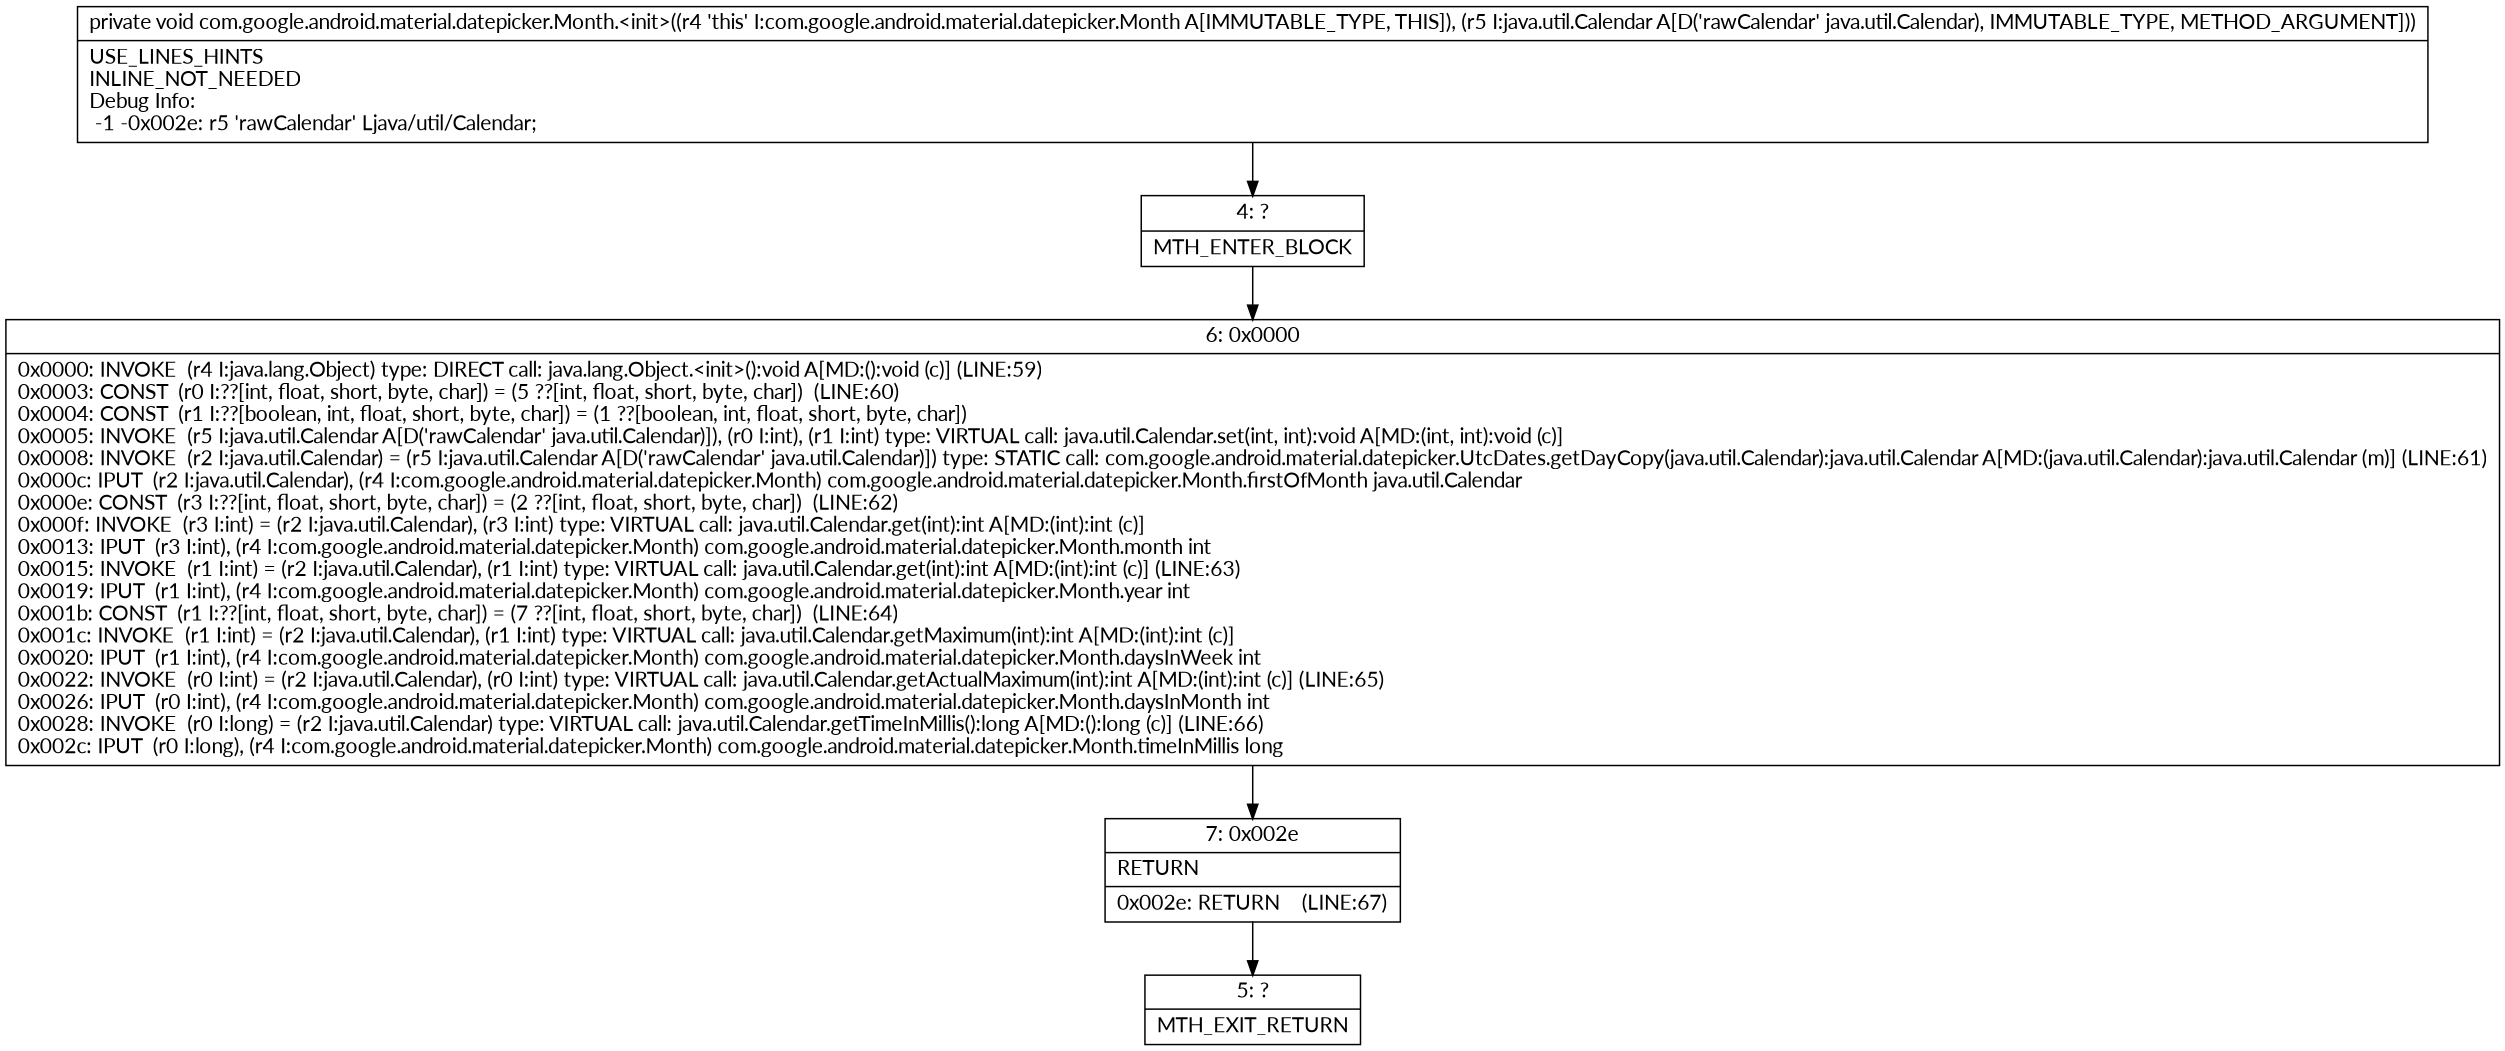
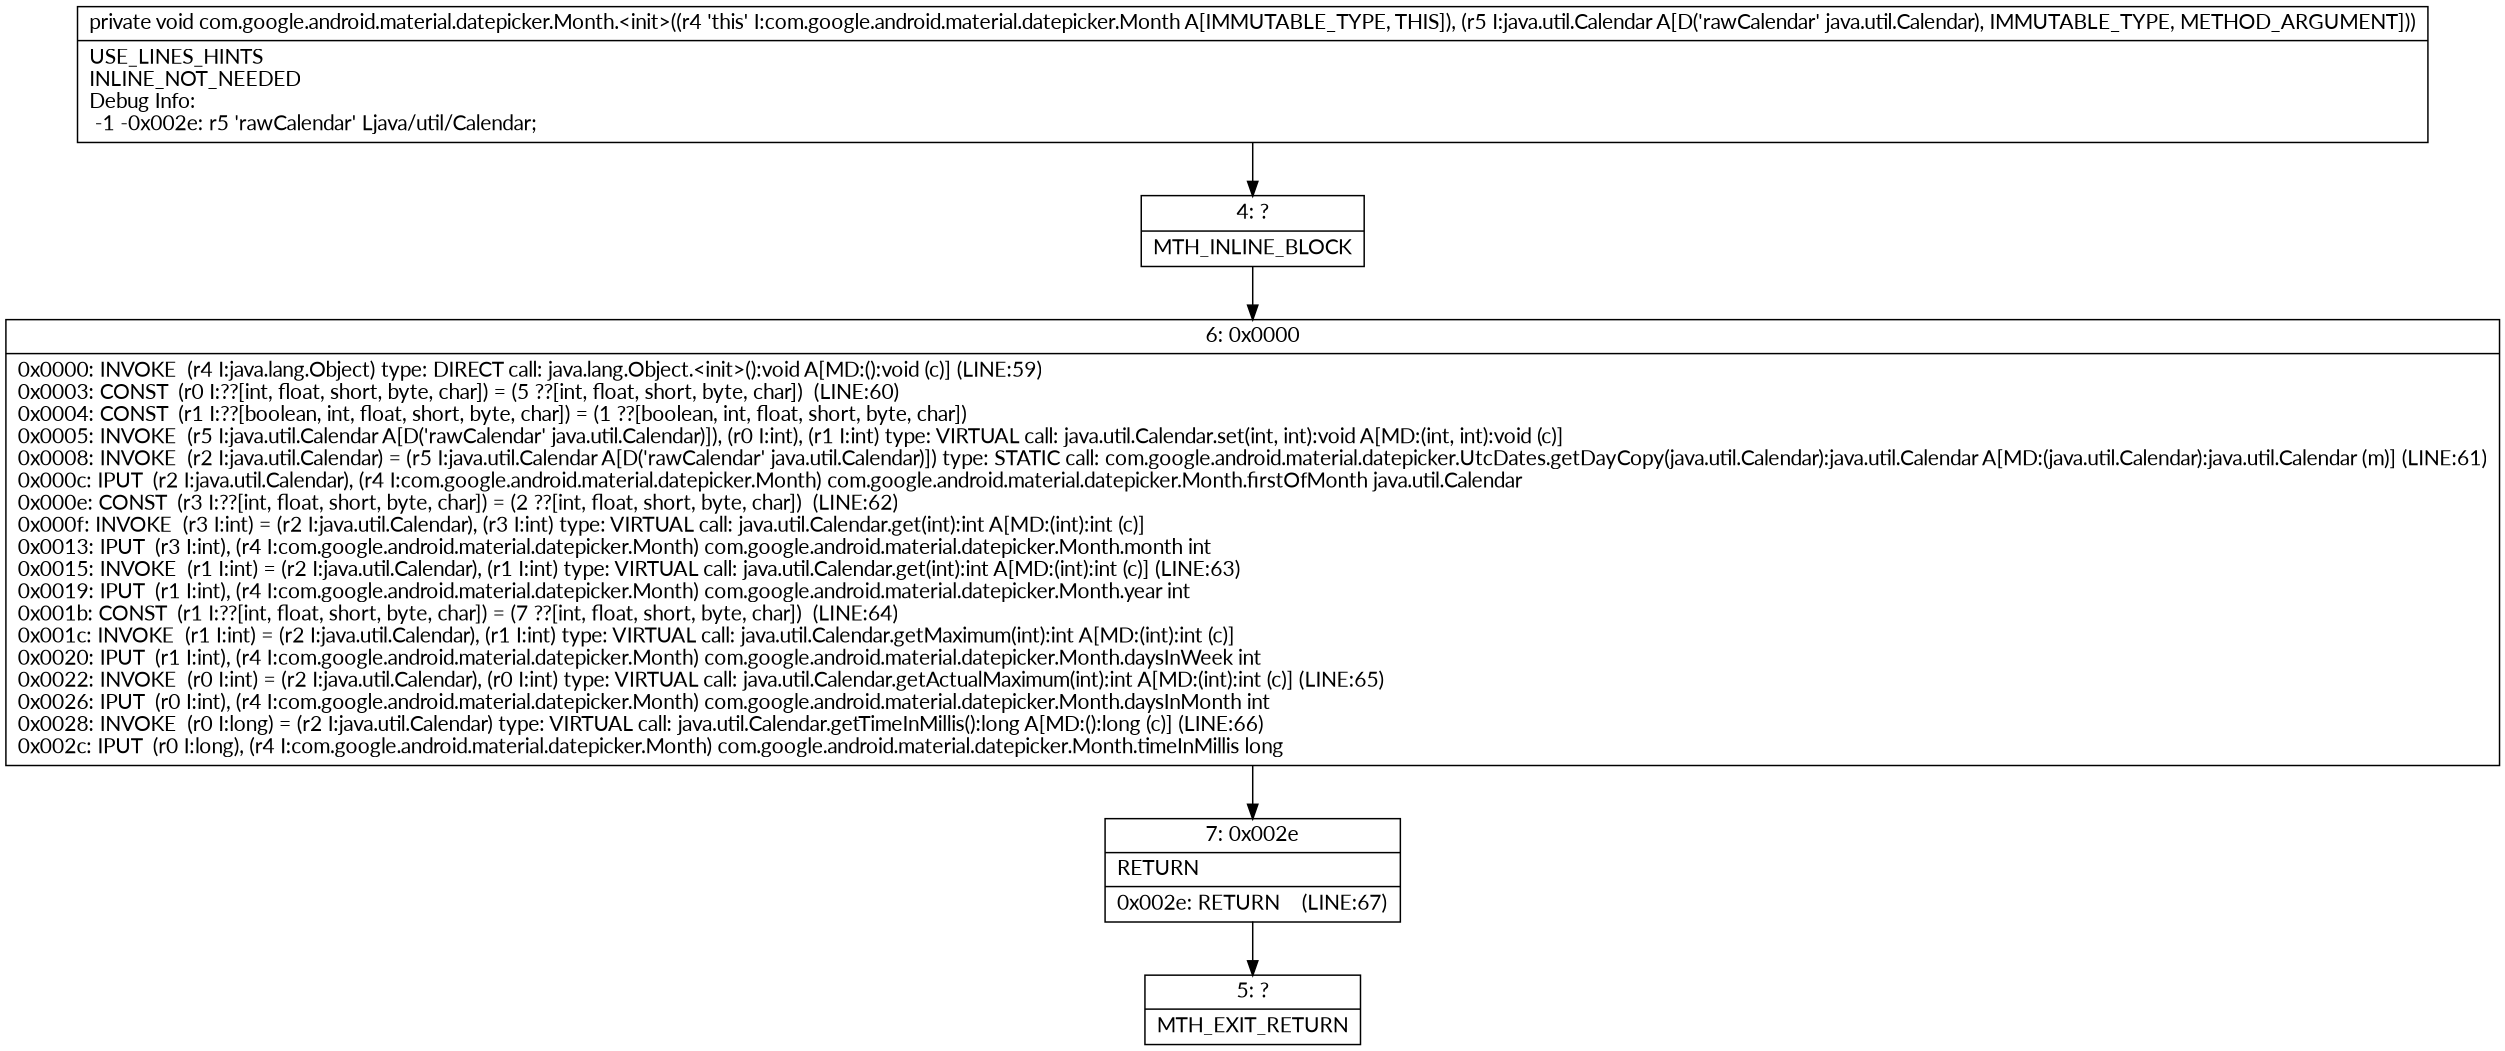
node "4: ?": text "MTH_ENTER_BLOCK" -> "MTH_INLINE_BLOCK"
